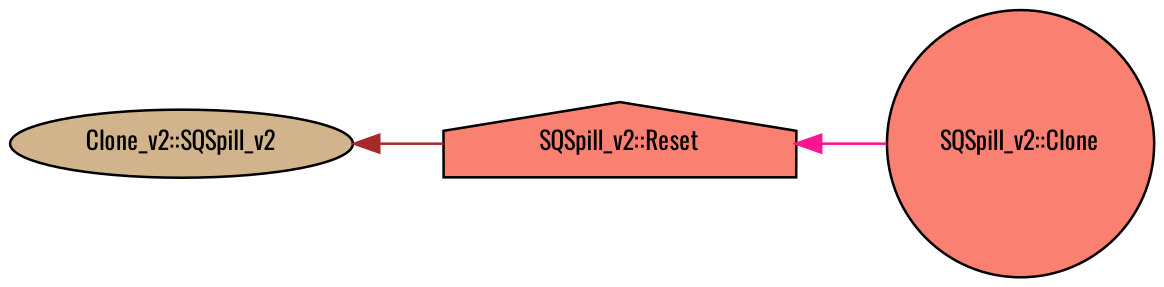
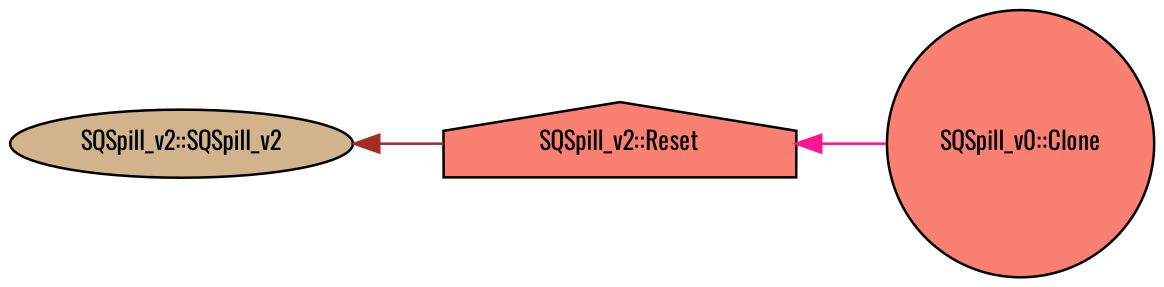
node "Clone_v2::SQSpill_v2": label "Clone_v2::SQSpill_v2" -> "SQSpill_v2::SQSpill_v2"
node "SQSpill_v2::Clone": label "SQSpill_v2::Clone" -> "SQSpill_v0::Clone"
